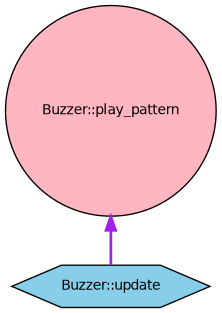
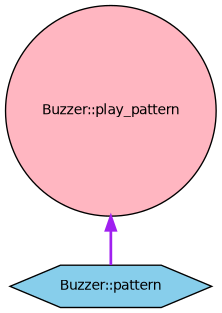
node "Buzzer::update": label "Buzzer::update" -> "Buzzer::pattern"
